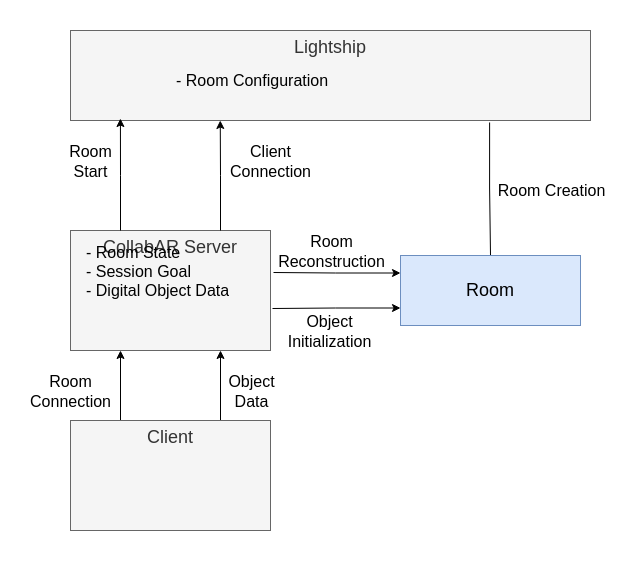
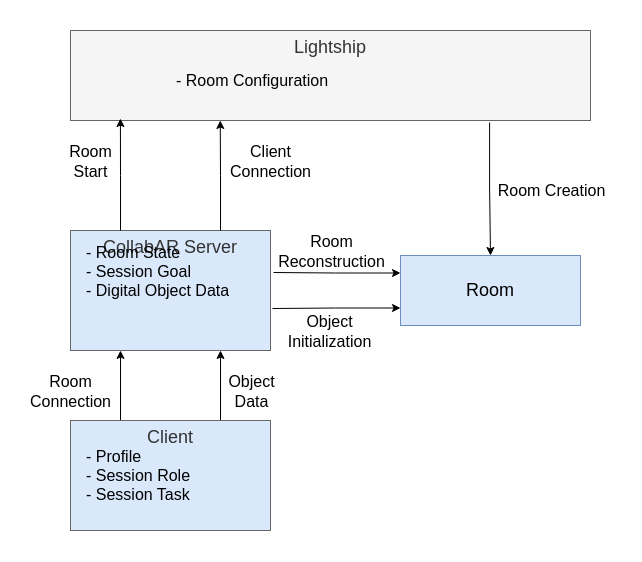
edge "Lightship" -- "Room": arrowhead none -> classic
node "CollabAR Server": fillcolor #f5f5f5 -> #dae8fc
node "- Profile - Session Role - Session Task": added
node "Client": fillcolor #f5f5f5 -> #dae8fc
